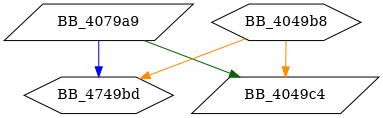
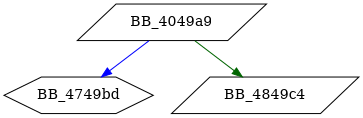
node "BB_4079a9": label "BB_4079a9" -> "BB_4049a9"
node "BB_4049b8": removed
node "BB_4049c4": label "BB_4049c4" -> "BB_4849c4"
